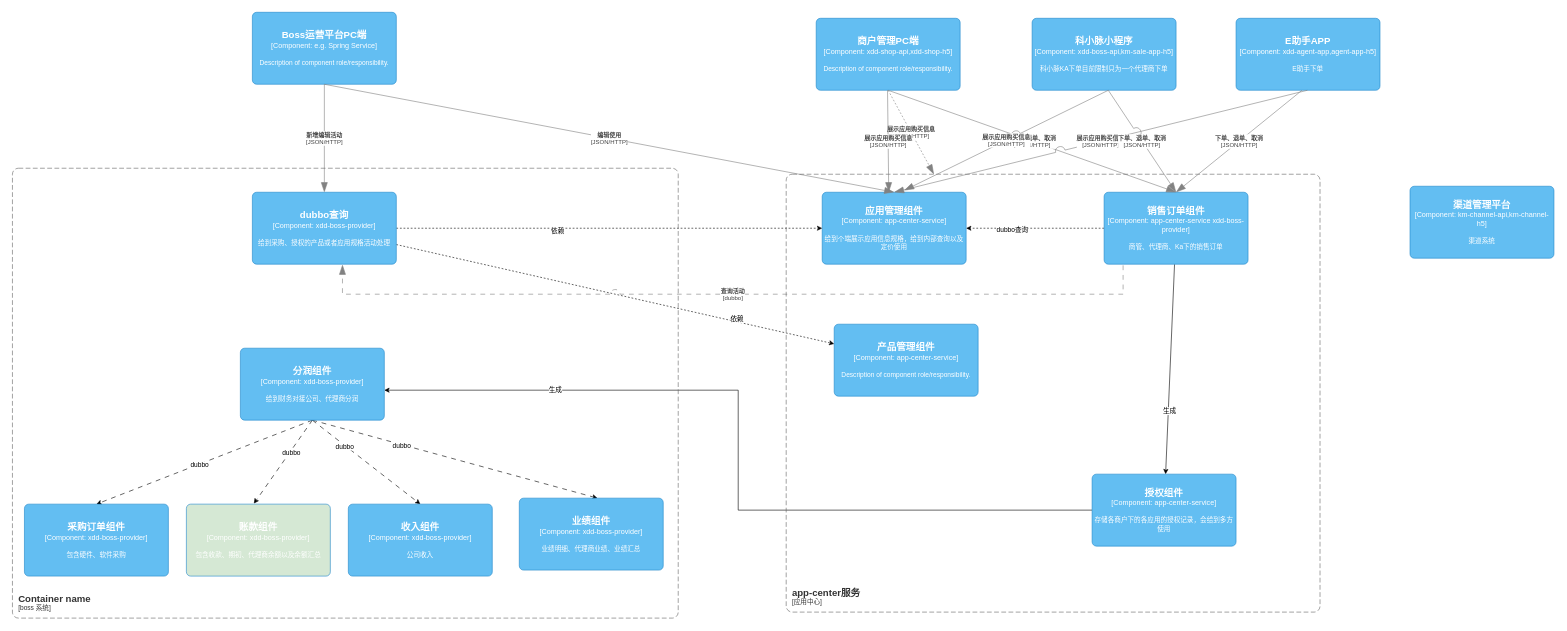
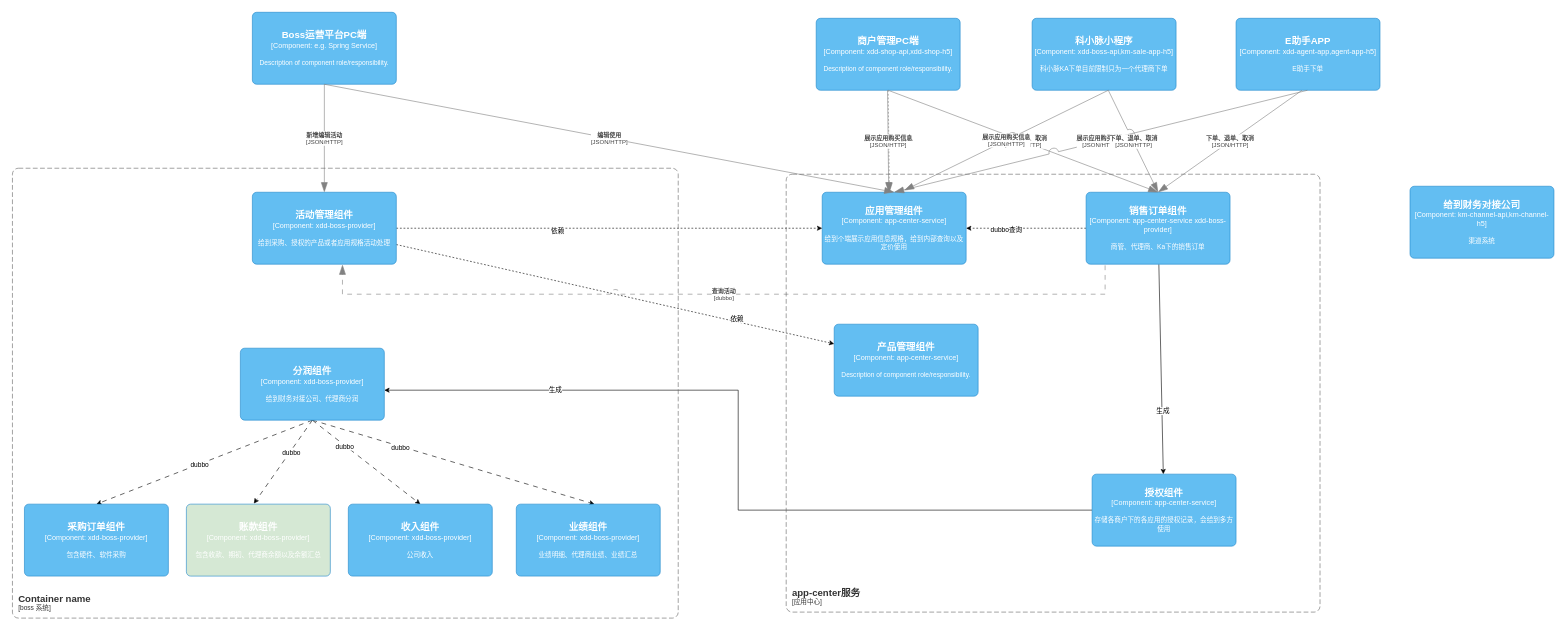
edge "商户管理PC端 [Component: xdd-shop-api,xdd-shop-h5] Description of component role/responsibility." -> "app-center服务 [应用中心]": now "商户管理PC端 [Component: xdd-shop-api,xdd-shop-h5] Description of component role/responsibility." -> "应用管理组件 [Component: app-center-service] 给到个端展示应用信息规格，给到内部查询以及定价使用"
node "渠道管理平台 [Component: km-channel-api,km-channel-h5] 渠道系统": label "渠道管理平台 [Component: km-channel-api,km-channel-h5] 渠道系统" -> "给到财务对接公司 [Component: km-channel-api,km-channel-h5] 渠道系统"
node "dubbo查询 [Component: xdd-boss-provider] 给到采购、授权的产品或者应用规格活动处理": label "dubbo查询 [Component: xdd-boss-provider] 给到采购、授权的产品或者应用规格活动处理" -> "活动管理组件 [Component: xdd-boss-provider] 给到采购、授权的产品或者应用规格活动处理"
node "销售订单组件 [Component: app-center-service xdd-boss-provider] 商管、代理商、Ka下的销售订单": moved (1176, 228) -> (1158, 228)
node "业绩组件 [Component: xdd-boss-provider] 业绩明细、代理商业绩、业绩汇总": moved (591, 534) -> (588, 540)
